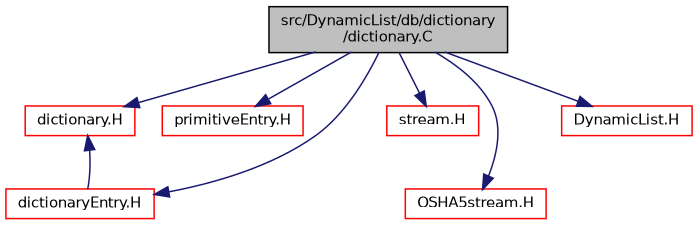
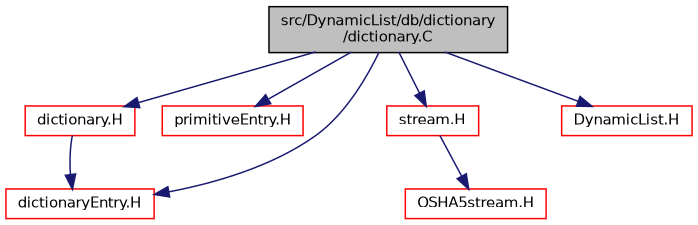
edge "src/DynamicList/db/dictionary /dictionary.C" -> "OSHA5stream.H": now "stream.H" -> "OSHA5stream.H"
edge "dictionaryEntry.H" -> "dictionary.H": reversed
